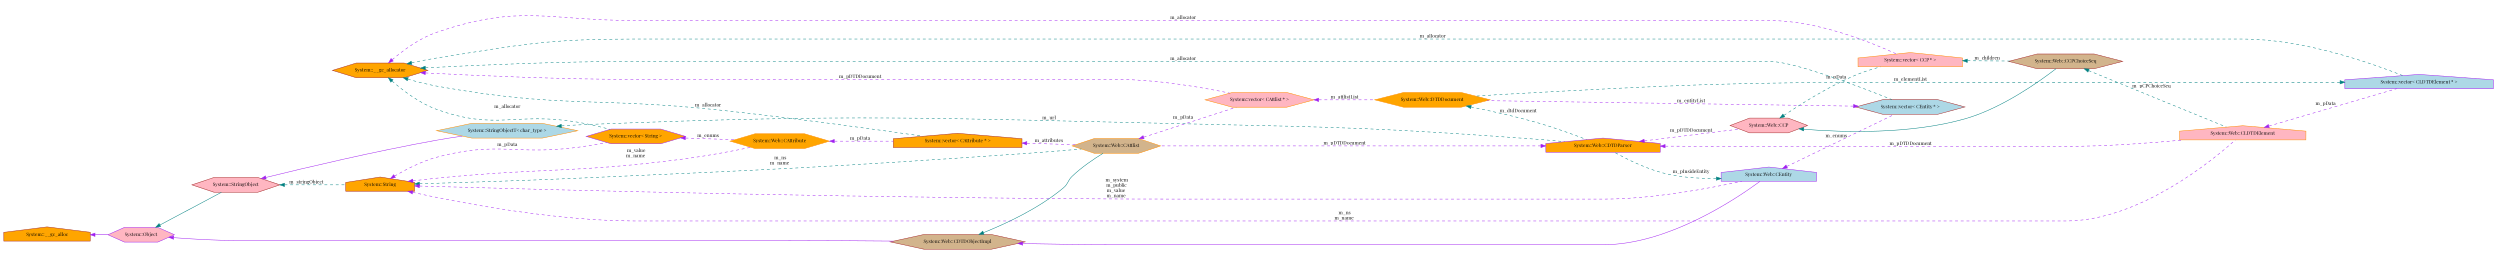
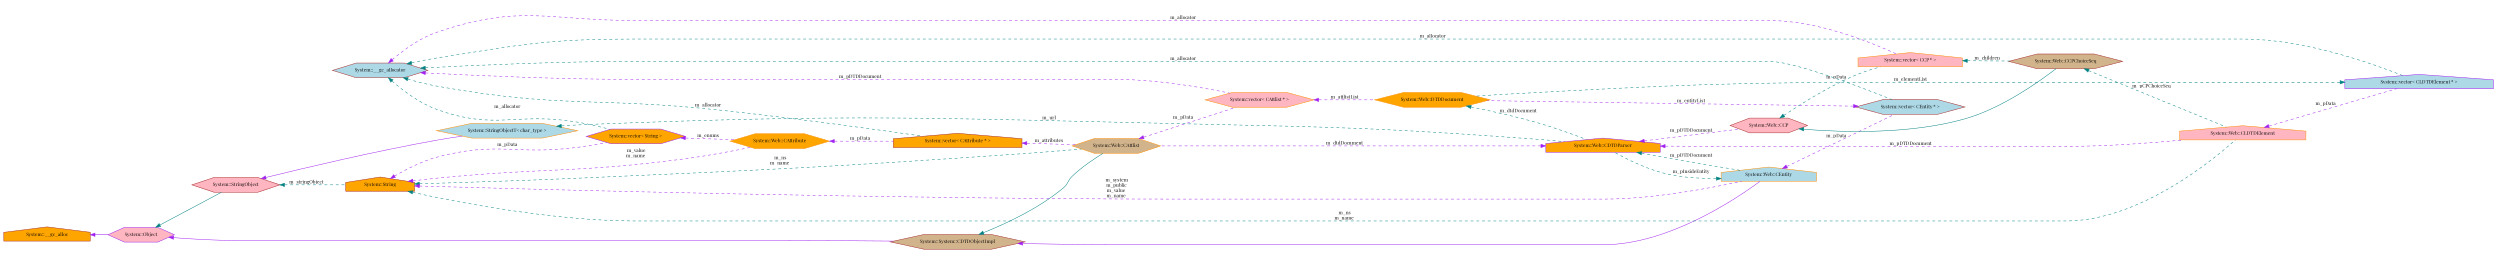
node "System::__gc_allocator": fillcolor orange -> lightblue
edge "System::vector< CEntity * >" -> "System::Web::CEntity": label " m_enums" -> " m_pData"
edge "System::Web::CAttlist" -> "System::Web::CDTDParser": label " m_pDTDDocument" -> " m_dtdDocument"
edge "System::Web::CEntity" -> "System::Web::CDTDParser": added, label "m_pDTDDocument"
node "System::Web::CEntity": color purple -> darkorange
edge "System::Web::CLDTDElement" -> "System::String": color purple -> teal
node "System::Web::CDTDObjectImpl": label "System::Web::CDTDObjectImpl" -> "System::System::CDTDObjectImpl"
